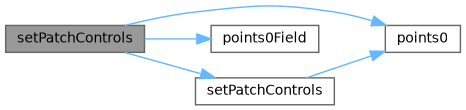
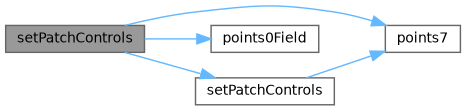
node "points0": label "points0" -> "points7"
